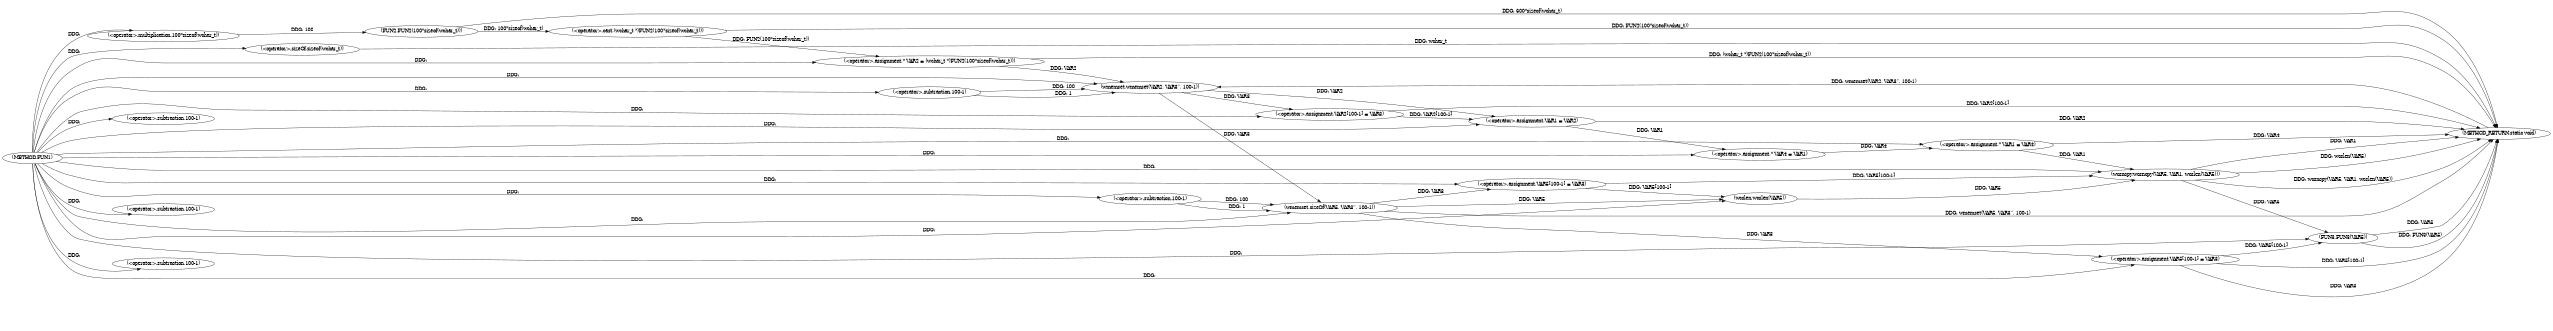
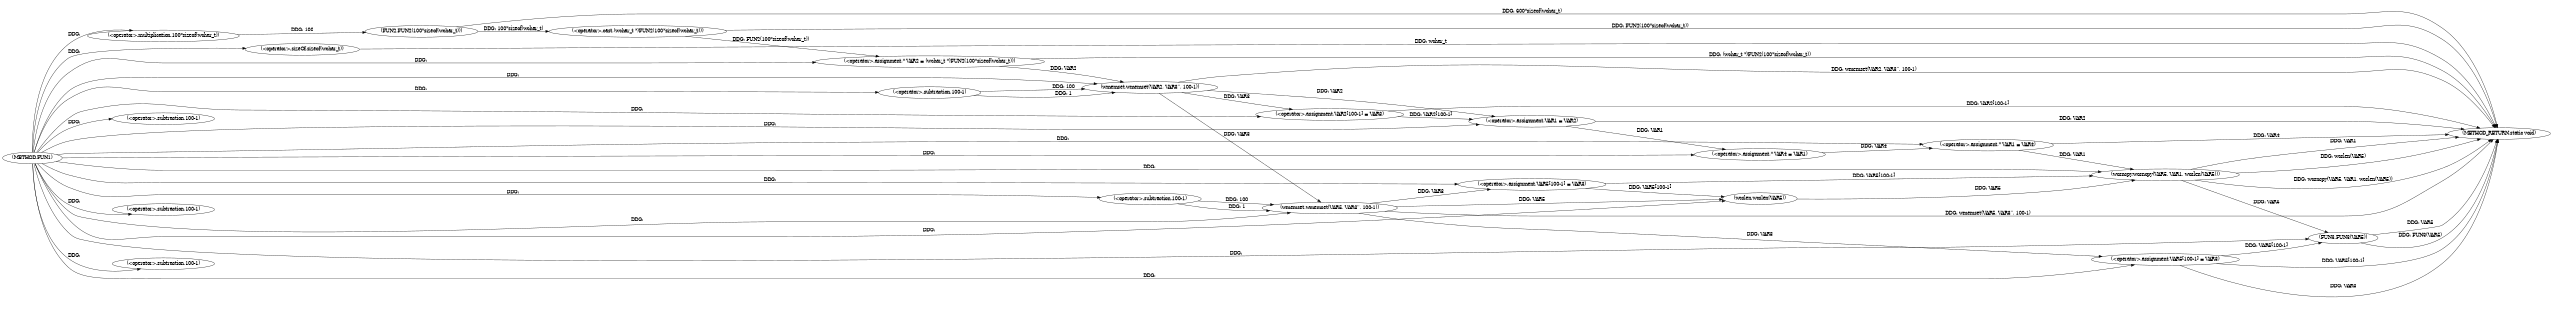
edge "(METHOD_RETURN,static void)" -> "(wmemset,wmemset(VAR2, VAR3'', 100-1))": reversed
node "(wmemset,sizeOf(VAR5, VAR3'', 100-1))": label "(wmemset,sizeOf(VAR5, VAR3'', 100-1))" -> "(wmemset,wmemset(VAR5, VAR3'', 100-1))"
